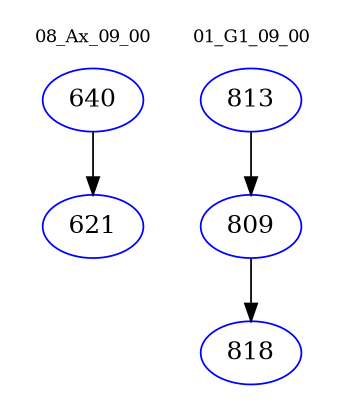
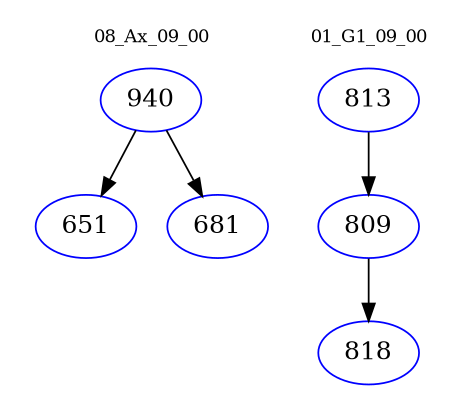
node "640": label "640" -> "940"
node "651": added
node "621": label "621" -> "681"
